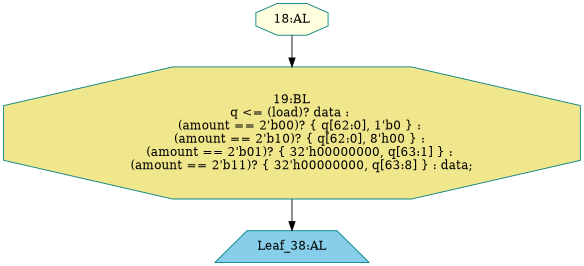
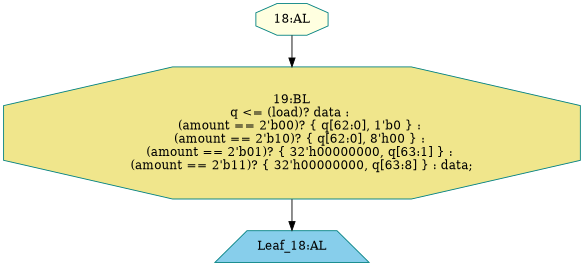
node "Leaf_38:AL": label "Leaf_38:AL" -> "Leaf_18:AL"
